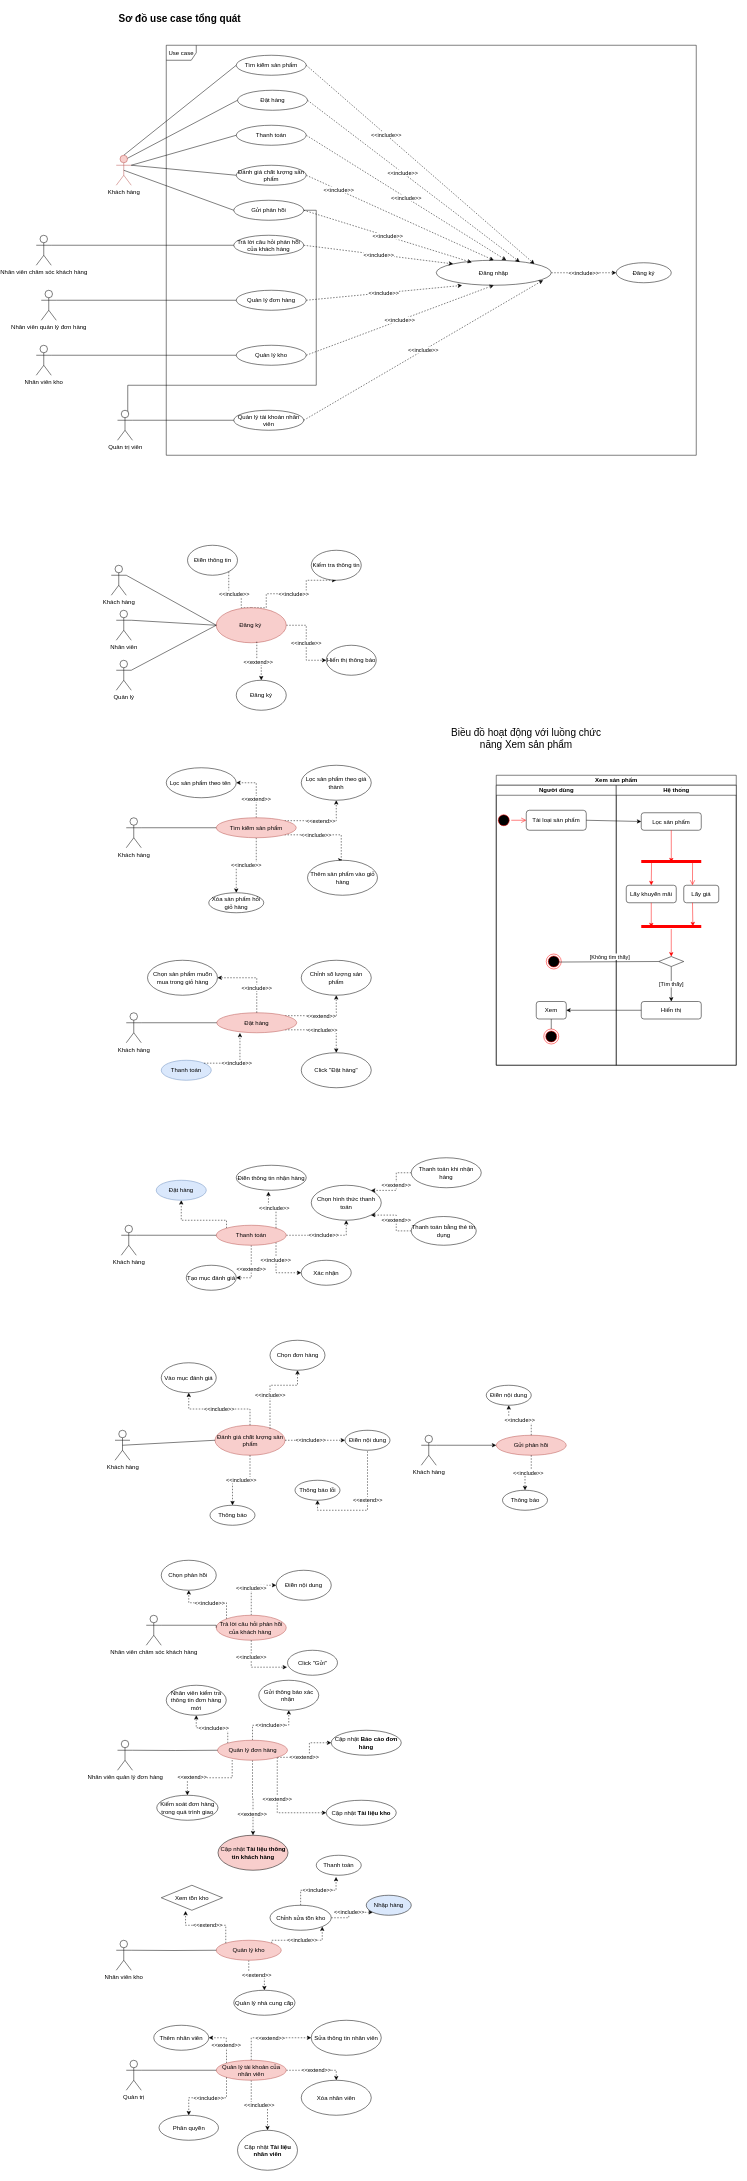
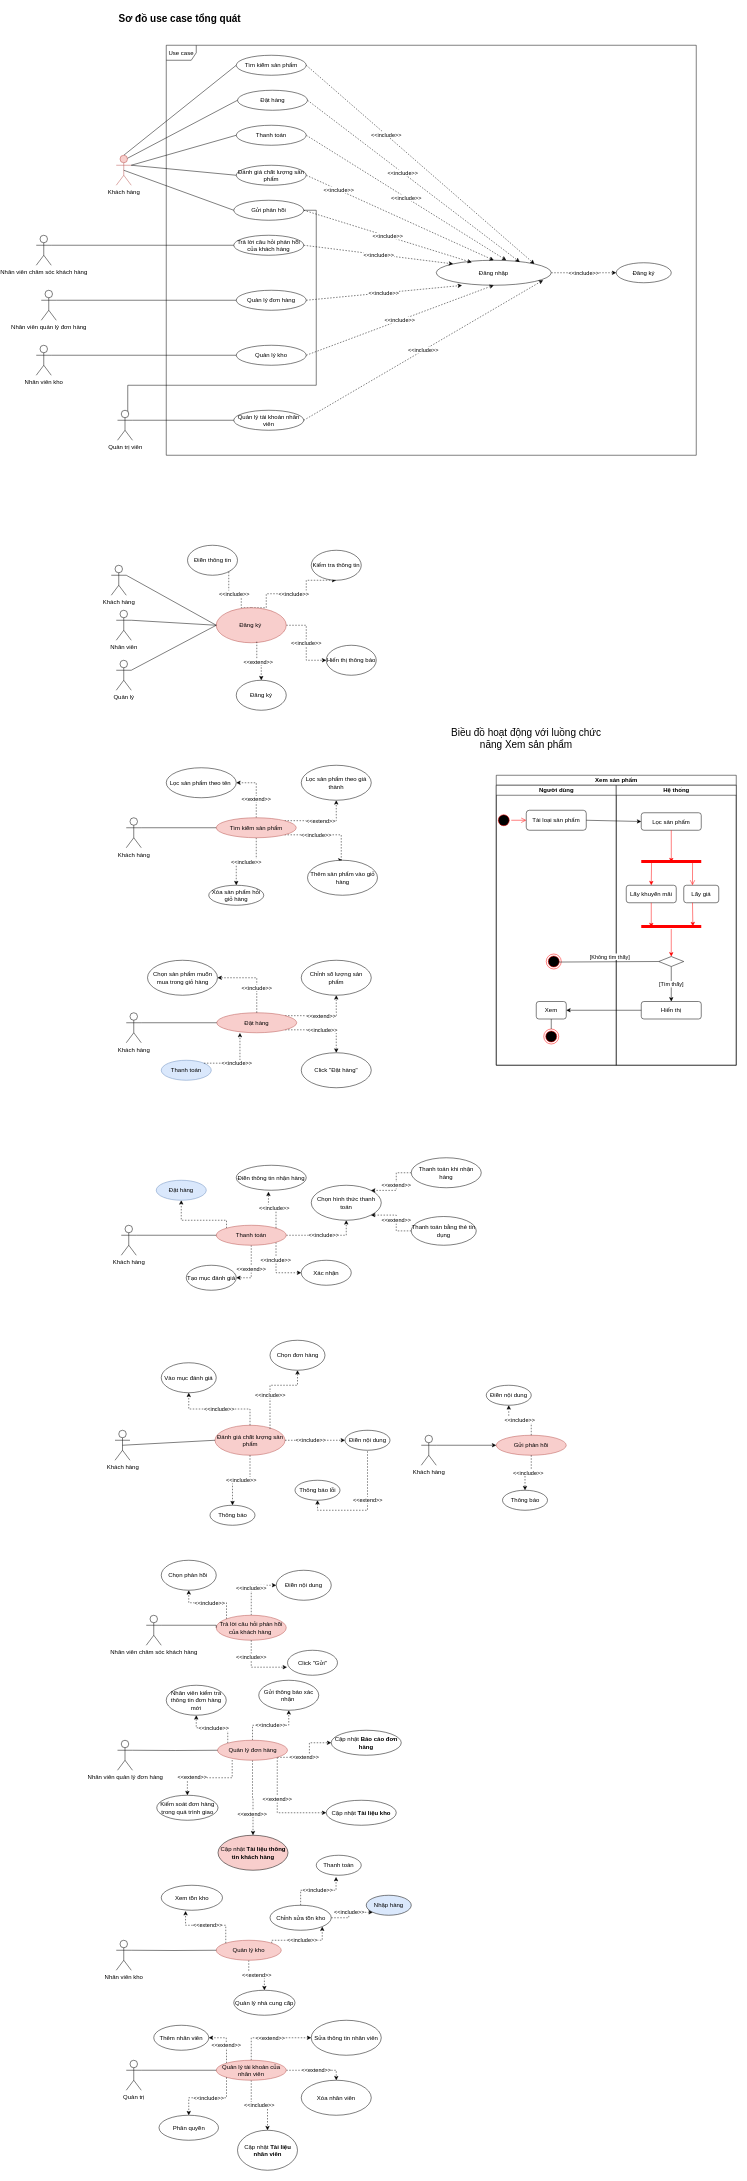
node "Xóa sản phẩm hỏi giỏ hàng": moved (236, 903) -> (236, 895)
node "Xem tồn kho": shape diamond -> ellipse
